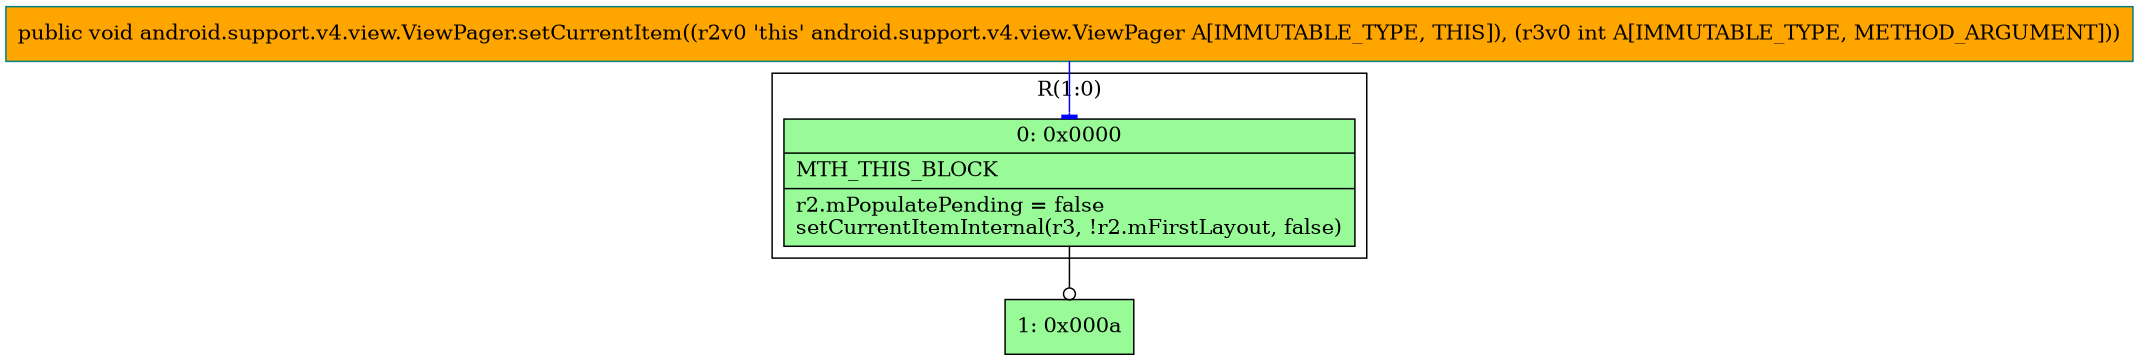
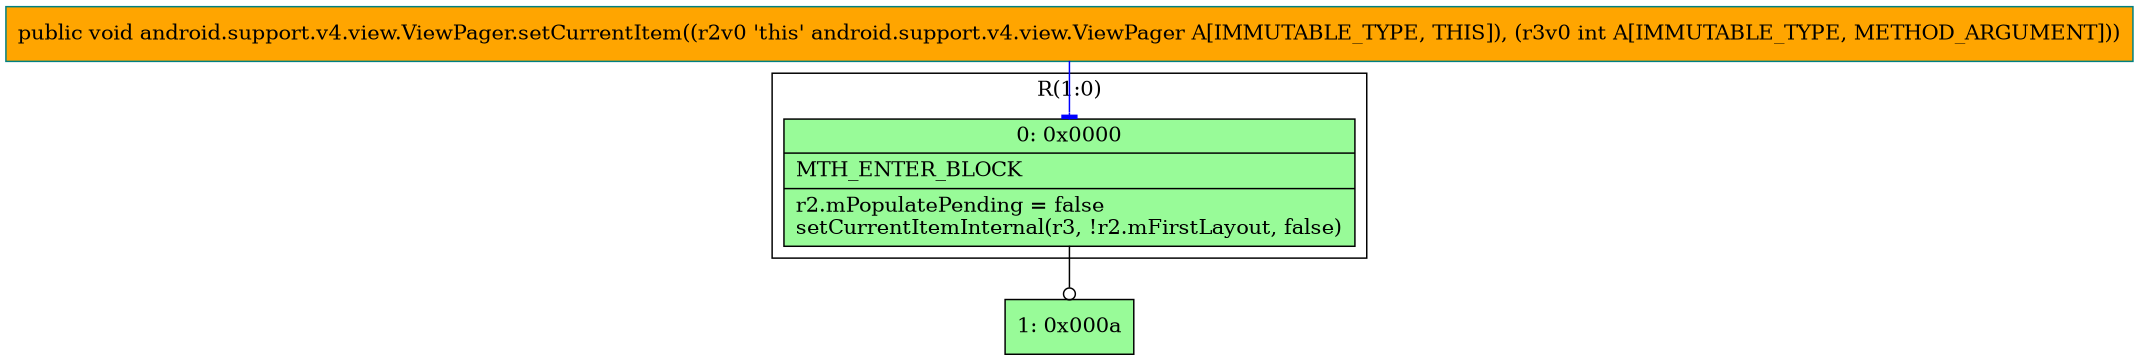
node "0: 0x0000": text "MTH_THIS_BLOCK" -> "MTH_ENTER_BLOCK"
